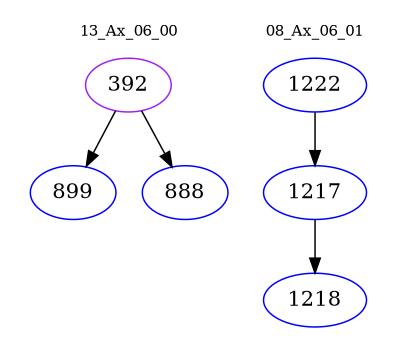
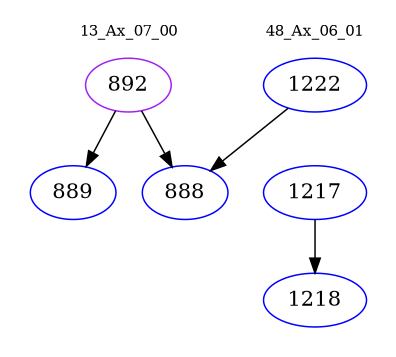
cluster "13_Ax_06_00": label "13_Ax_06_00" -> "13_Ax_07_00"
cluster "08_Ax_06_01": label "08_Ax_06_01" -> "48_Ax_06_01"
node "392": label "392" -> "892"
edge "1222" -> "1217": now "1222" -> "888"
node "899": label "899" -> "889"
